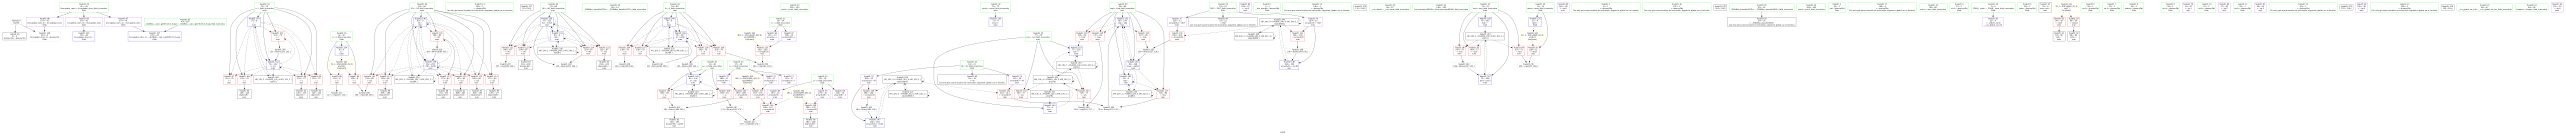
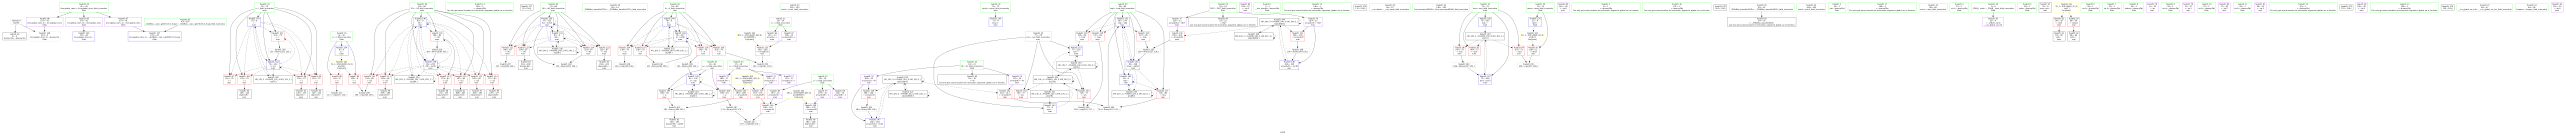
node "NodeID: 78": added
